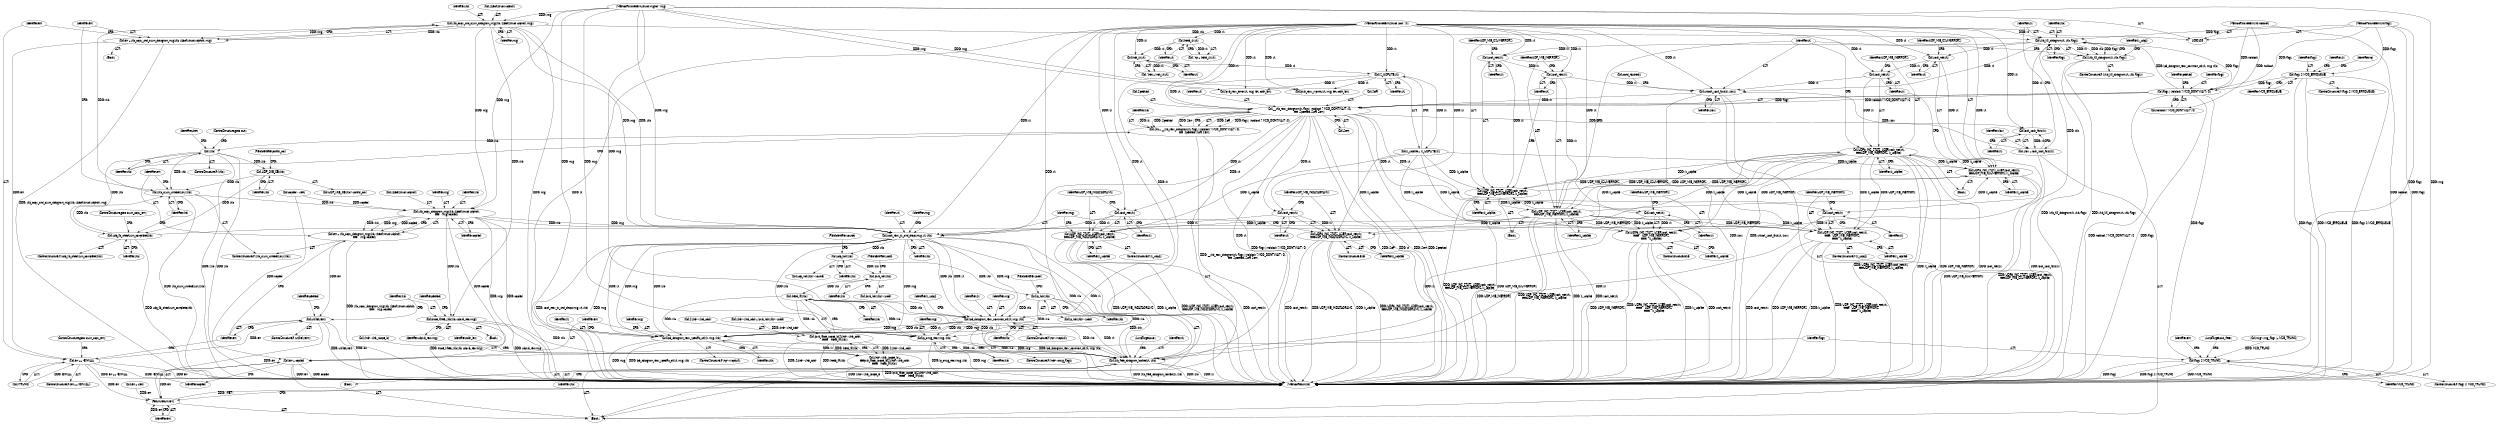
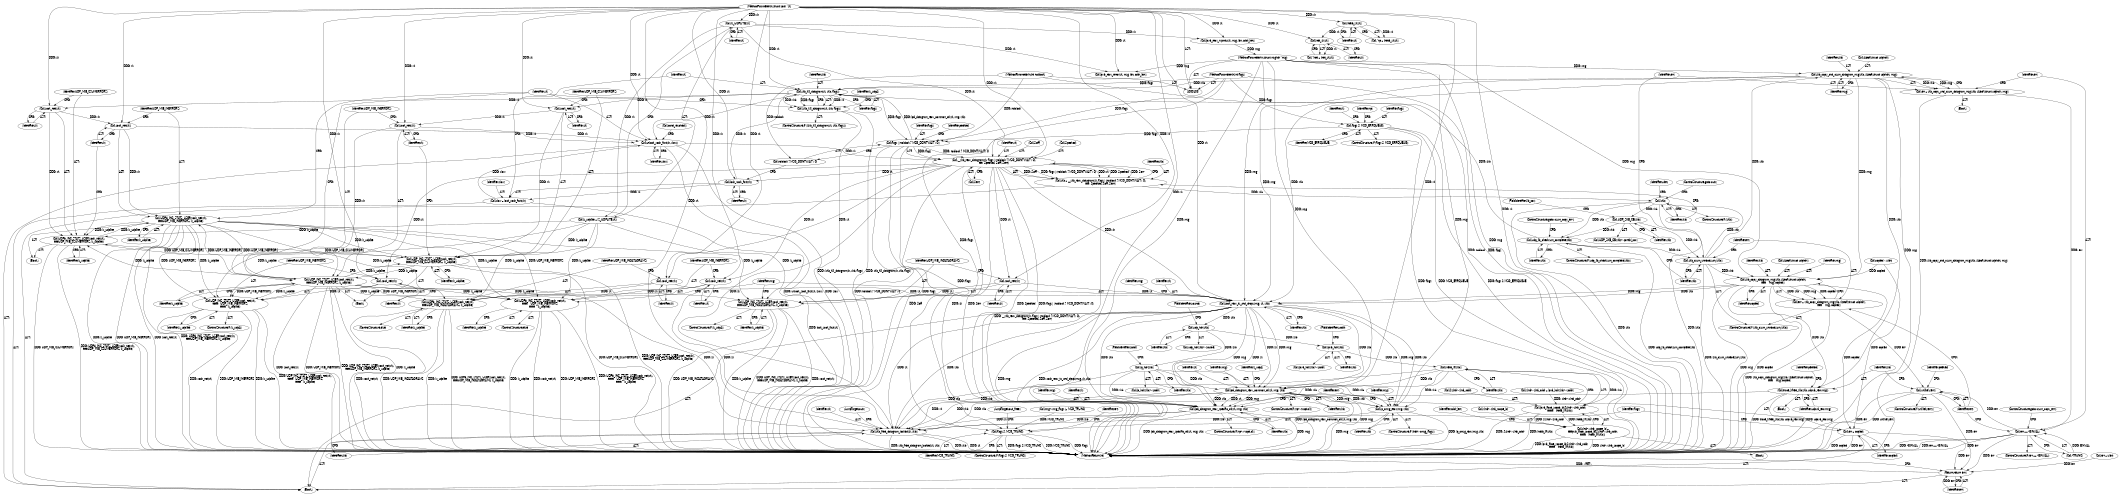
edge "(MethodParameterIn,struct msghdr *msg)" -> "(Call,ipv6_recv_rxpmtu(sk, msg, len, addr_len))": reversed
edge "(Call,inet_sk(sk))" -> "(Call,IS_UDPLITE(sk))": removed, label "DDG: sk"
edge "(Call,slow = lock_sock_fast(sk))" -> "(Call,lock_sock_fast(sk))": now "(Call,noblock ? MSG_DONTWAIT : 0)" -> "(Call,lock_sock_fast(sk))"
node "(FieldIdentifier,partial_cov)": label "(FieldIdentifier,partial_cov)" -> "(FieldIdentifier,lib_cov)"
edge "(Call,!skb)" -> "(Call,skb_csum_unnecessary(skb))": reversed
